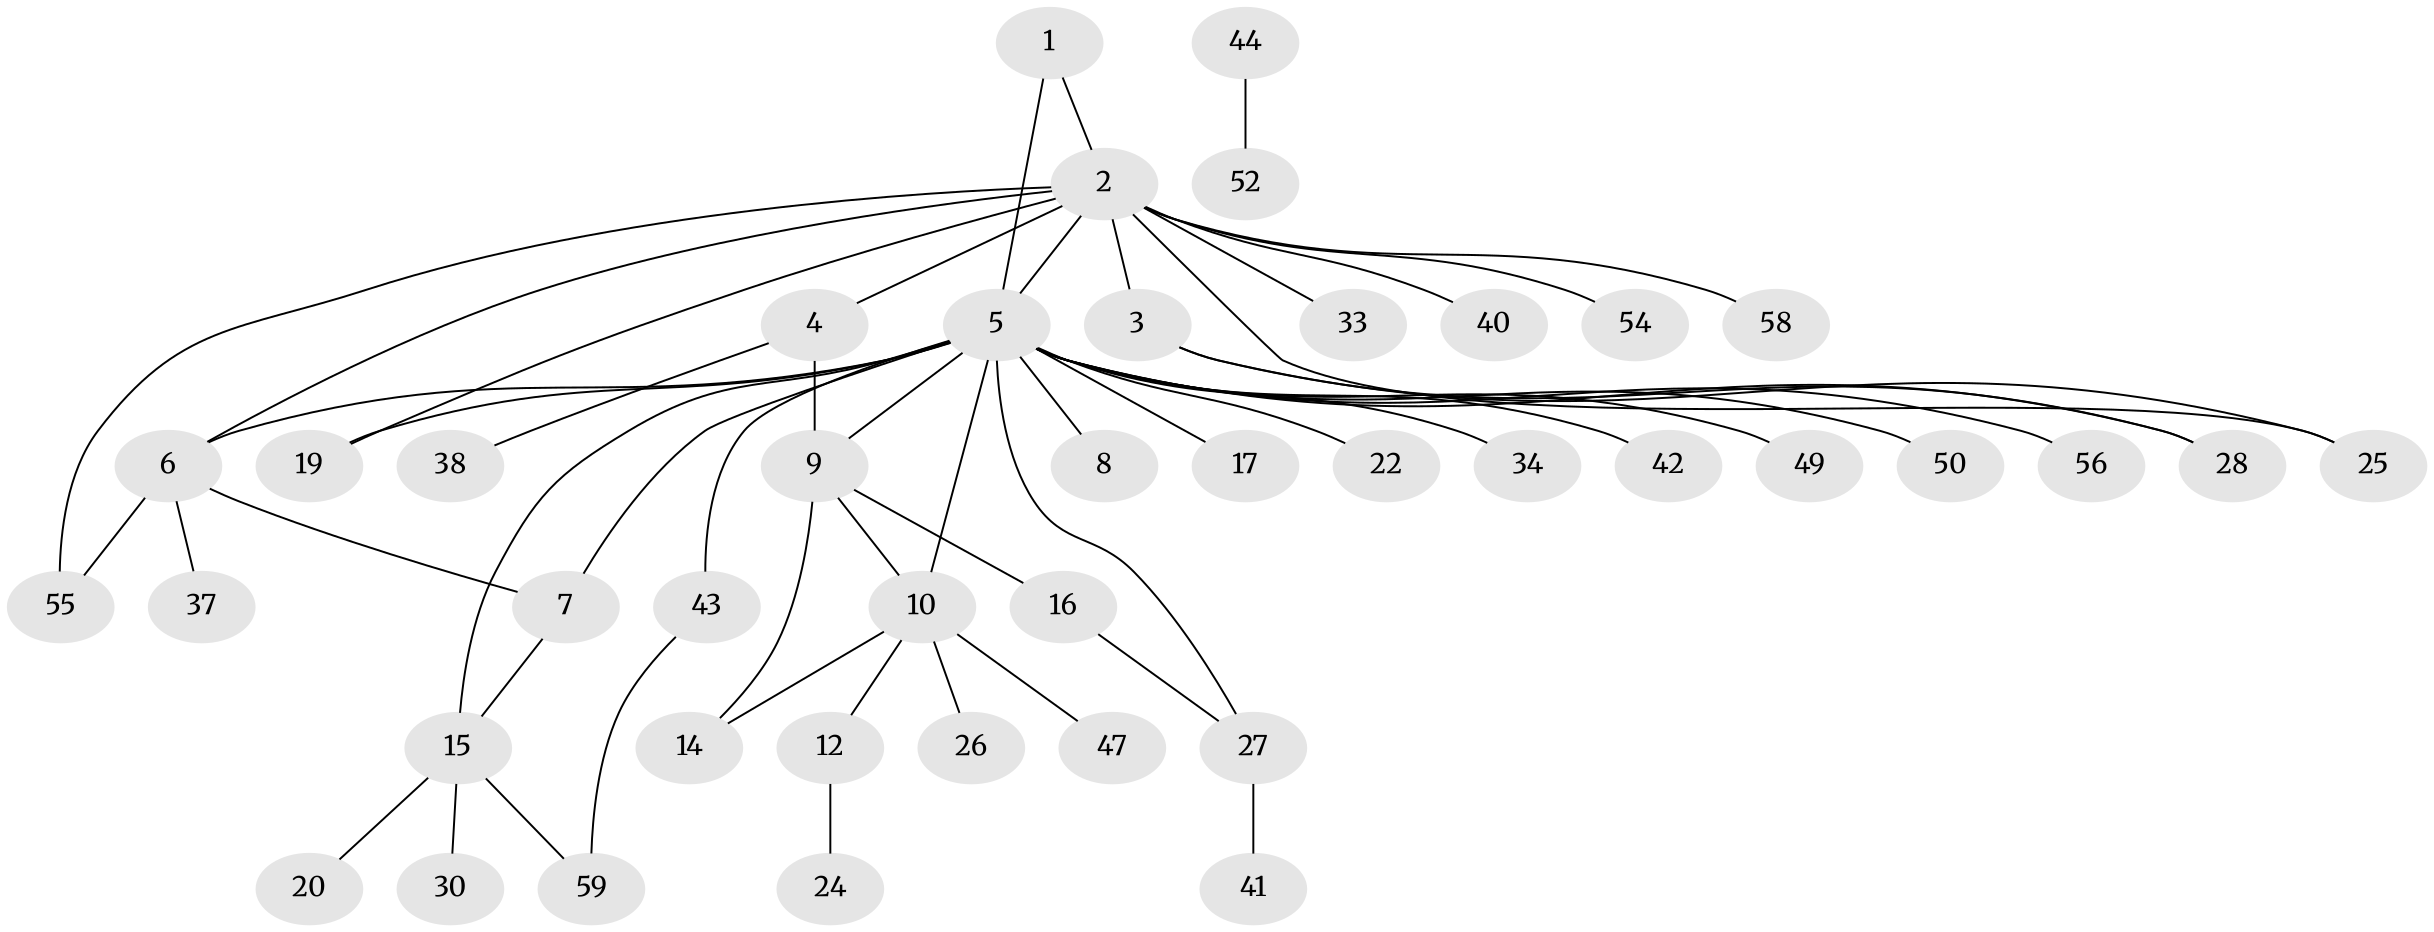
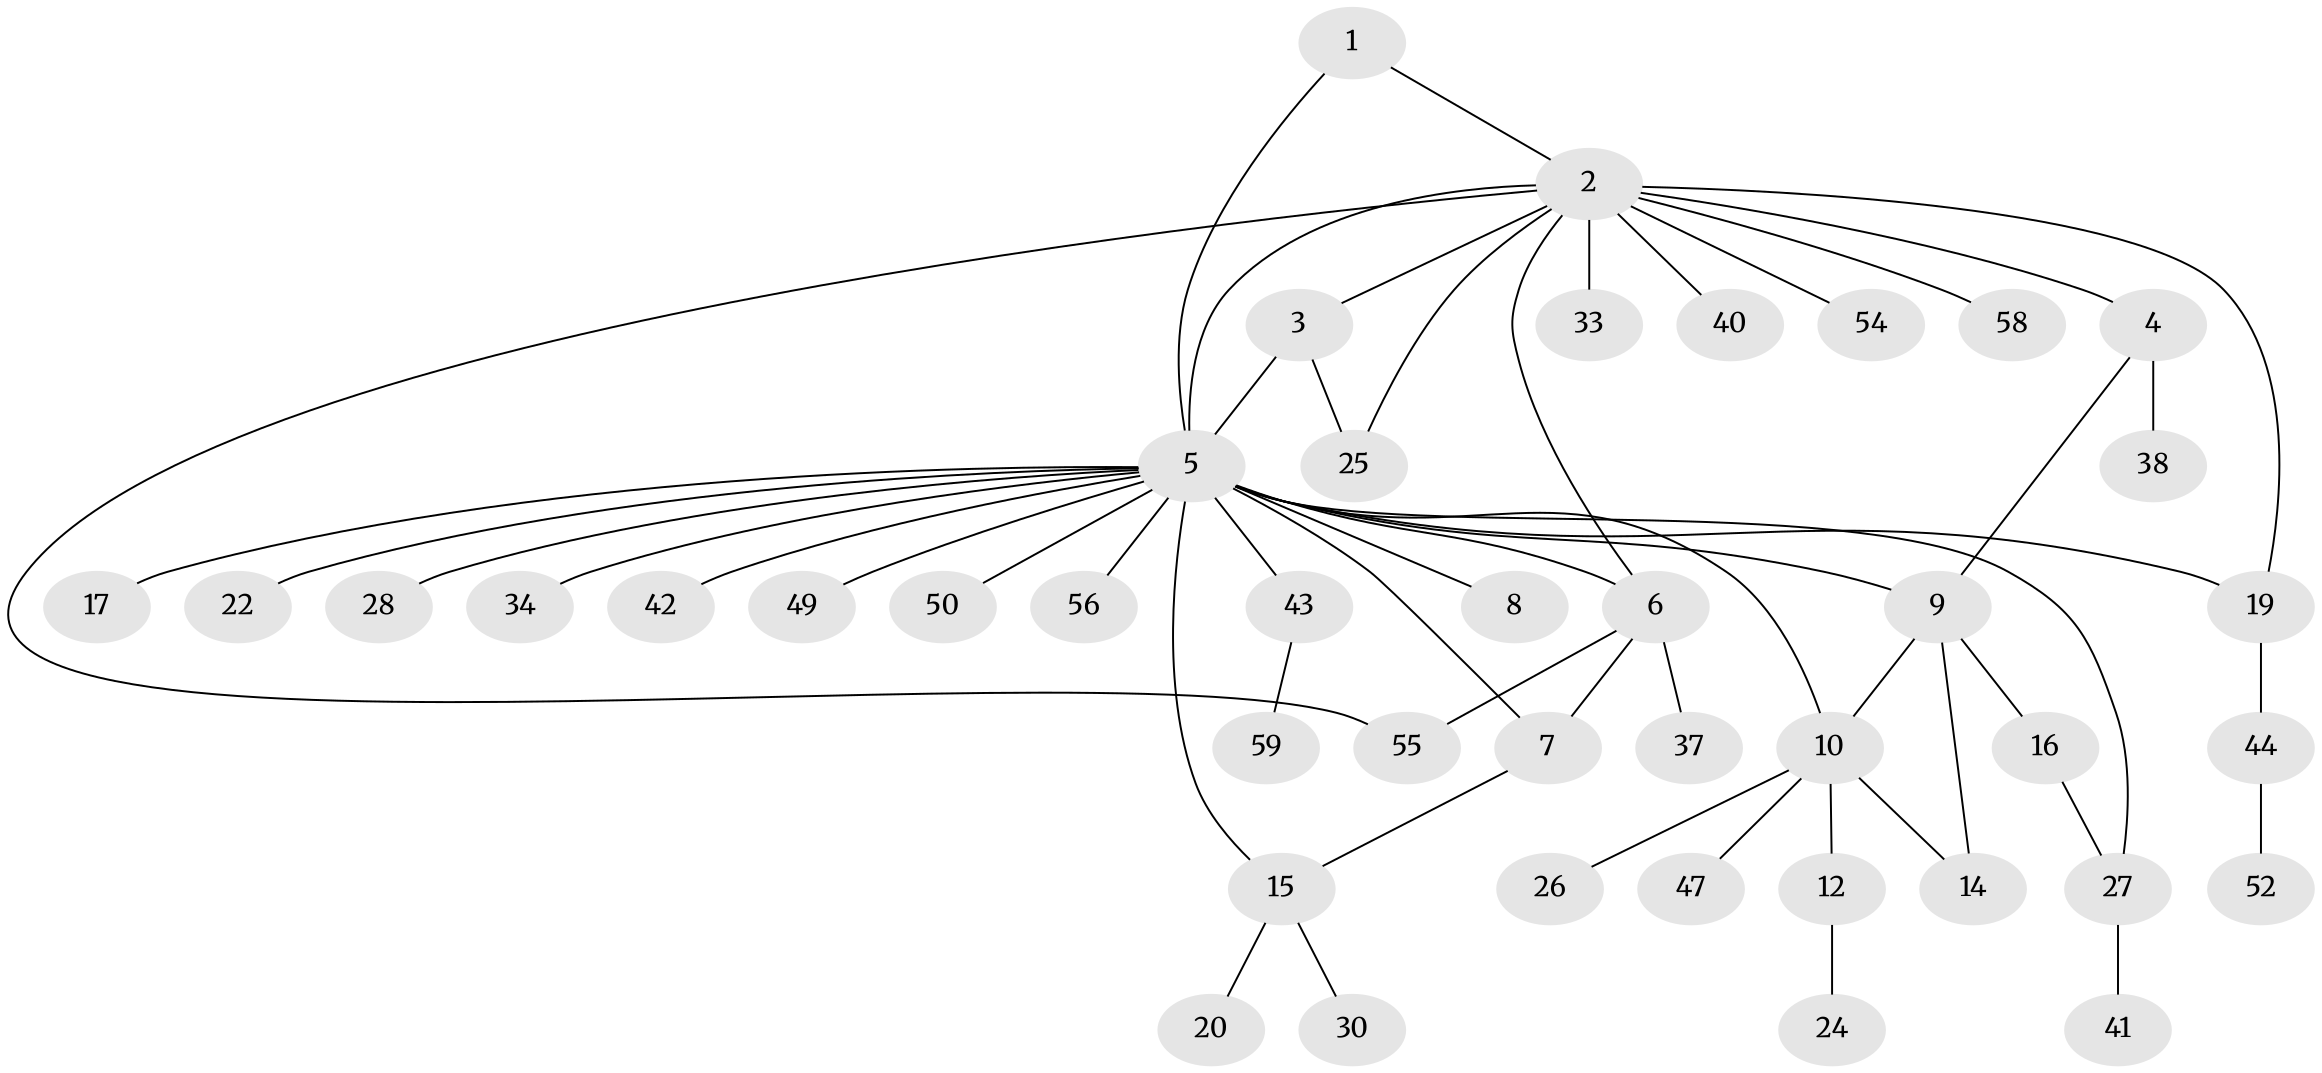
edge "3" -- "28": now "3" -- "5"
edge "19" -- "44": added
edge "15" -- "59": removed
